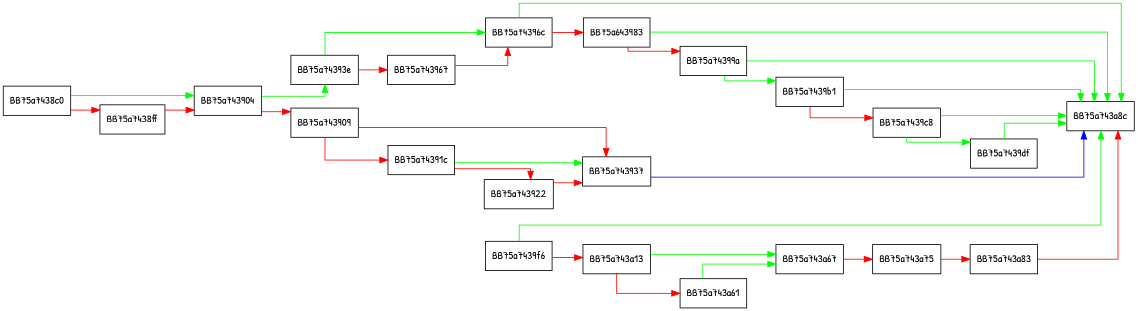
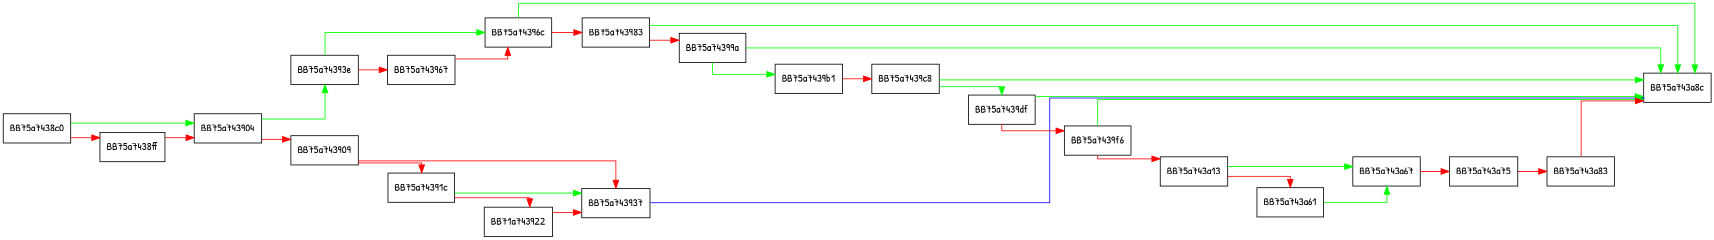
node "BB75a643983": label "BB75a643983" -> "BB75a743983"
edge "BB75a7439b1" -> "BB75a743a8c": removed
edge "BB75a7439df" -> "BB75a7439f6": added
node "BB75a743922": label "BB75a743922" -> "BB71a743922"
